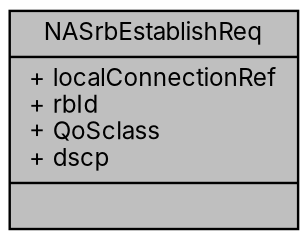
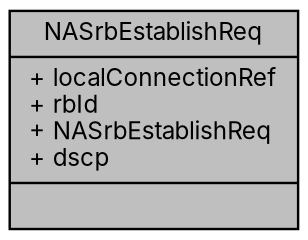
node "NASrbEstablishReq": text "+ QoSclass" -> "+ NASrbEstablishReq"
